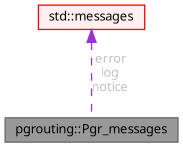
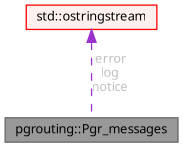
node "std::messages": label "std::messages" -> "std::ostringstream"
